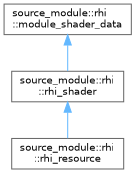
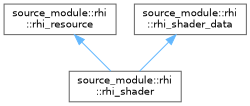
node "source_module::rhi ::module_shader_data": label "source_module::rhi ::module_shader_data" -> "source_module::rhi ::rhi_shader_data"
edge "source_module::rhi ::rhi_resource" -> "source_module::rhi ::rhi_shader": reversed
